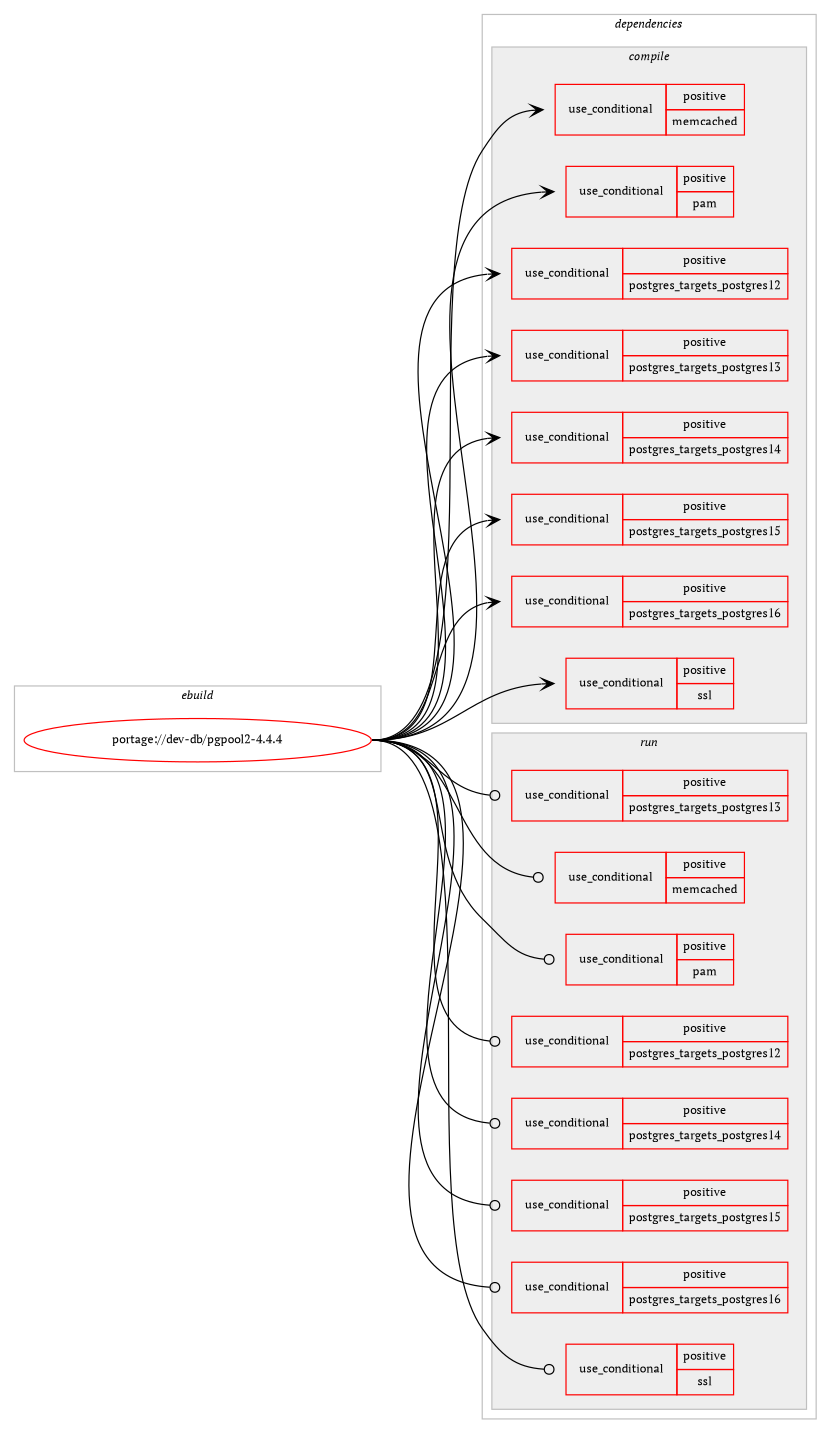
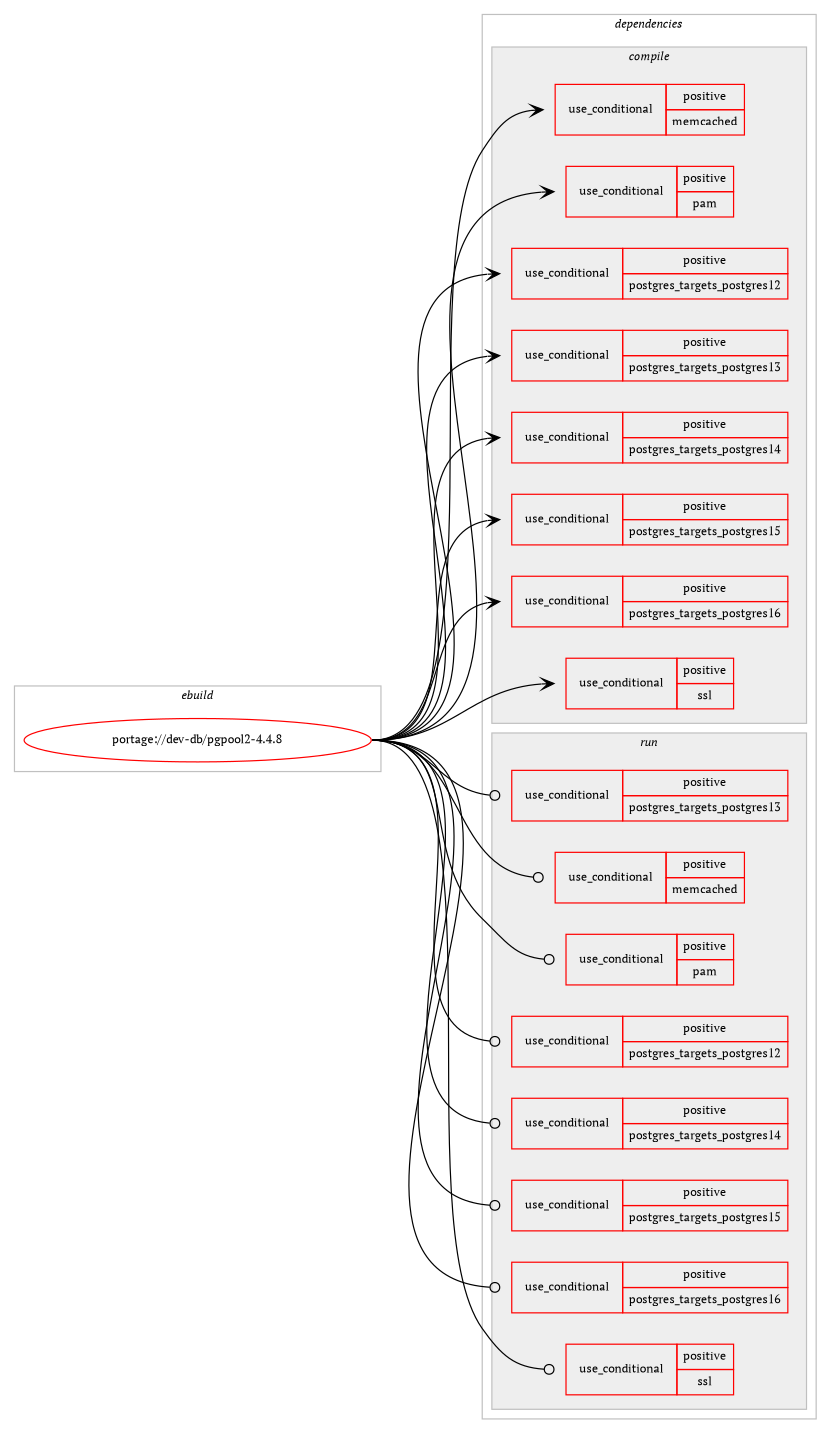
node "portage://dev-db/pgpool2-4.4.4": label "portage://dev-db/pgpool2-4.4.4" -> "portage://dev-db/pgpool2-4.4.8"
